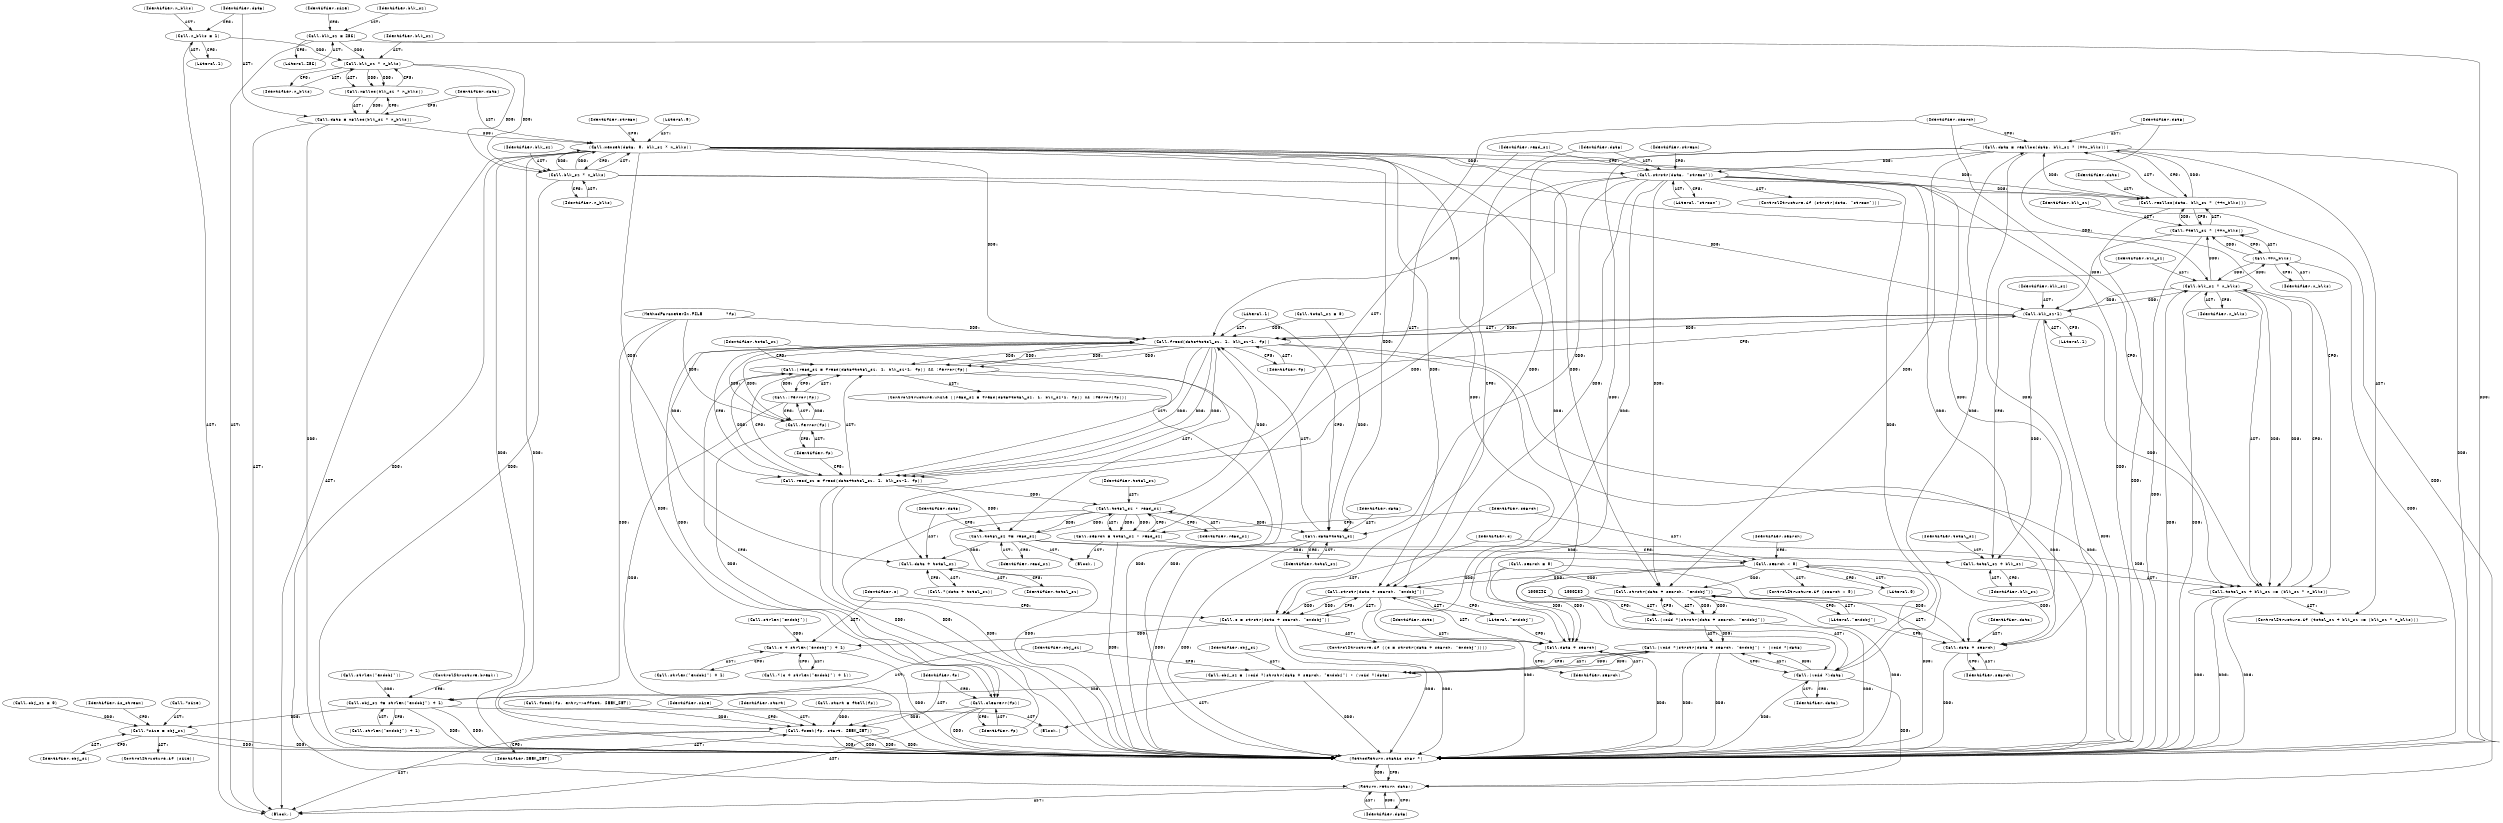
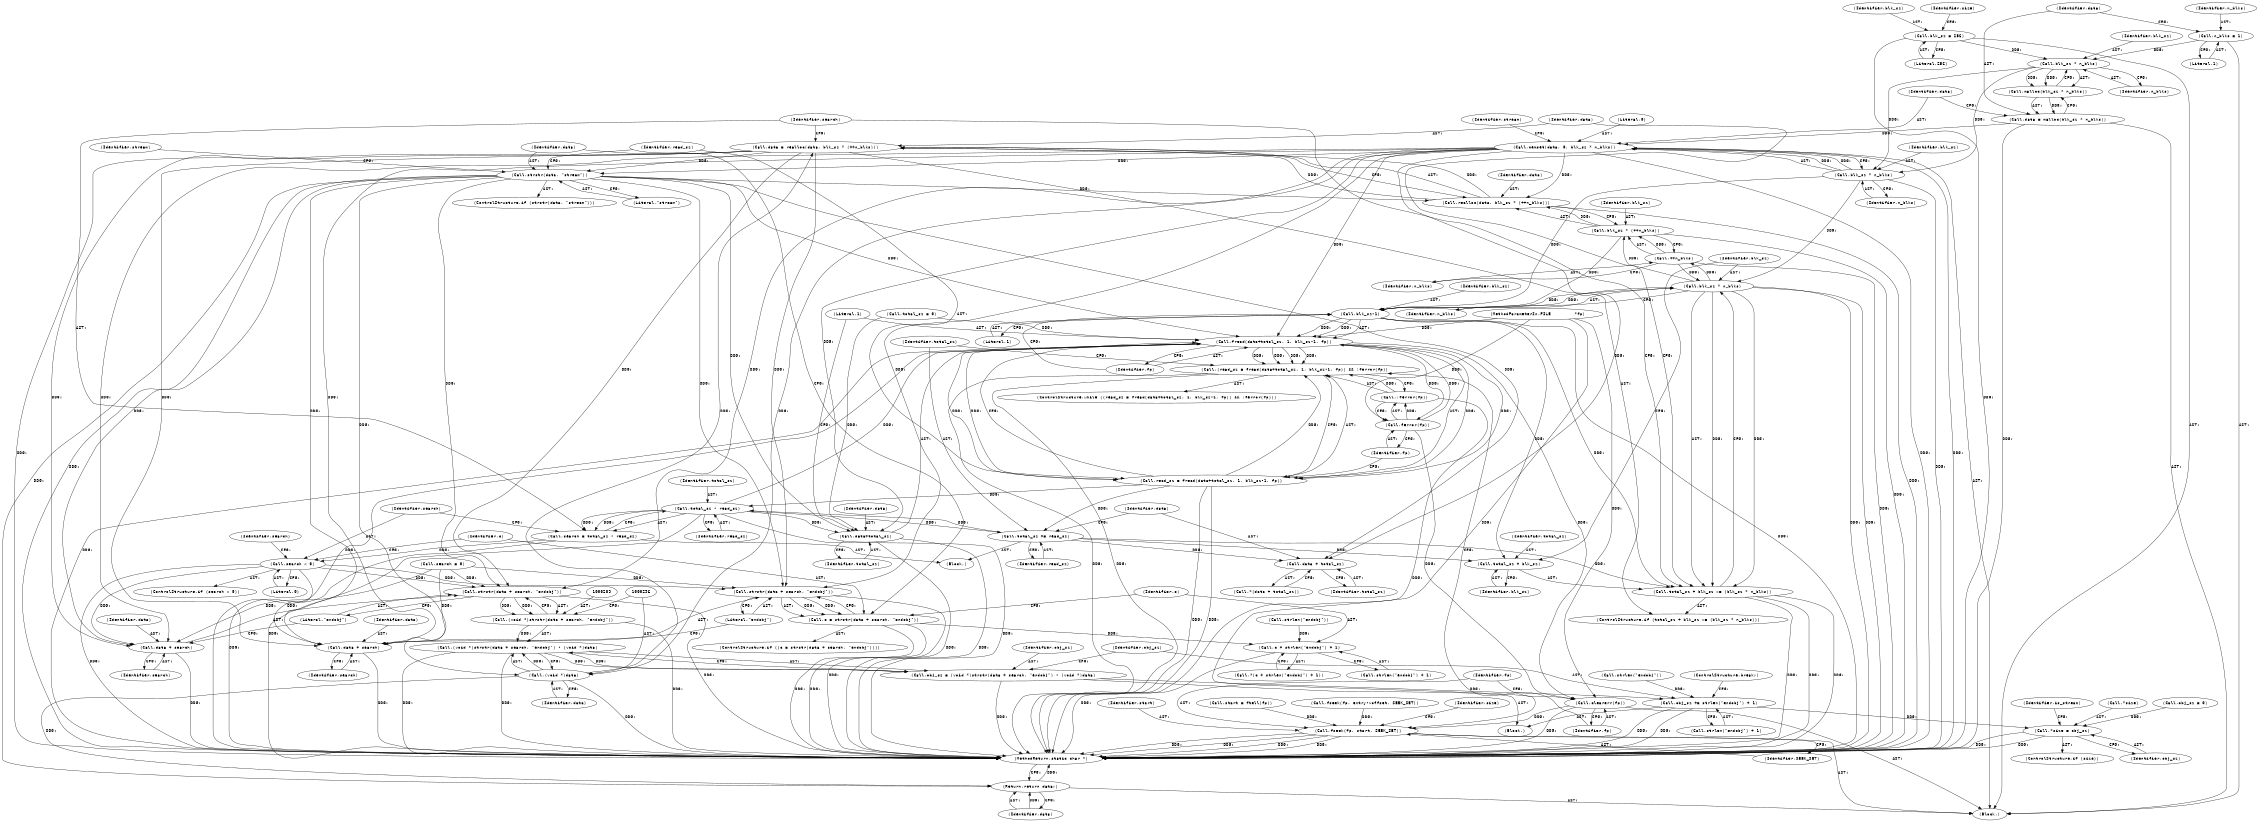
node "(Call,ftell_sz * (++n_blks))": label "(Call,ftell_sz * (++n_blks))" -> "(Call,blk_sz * (++n_blks))"
edge "(Call,memset(data, 0, blk_sz * n_blks))" -> "(Return,return data;)": removed, label "DDG:"
